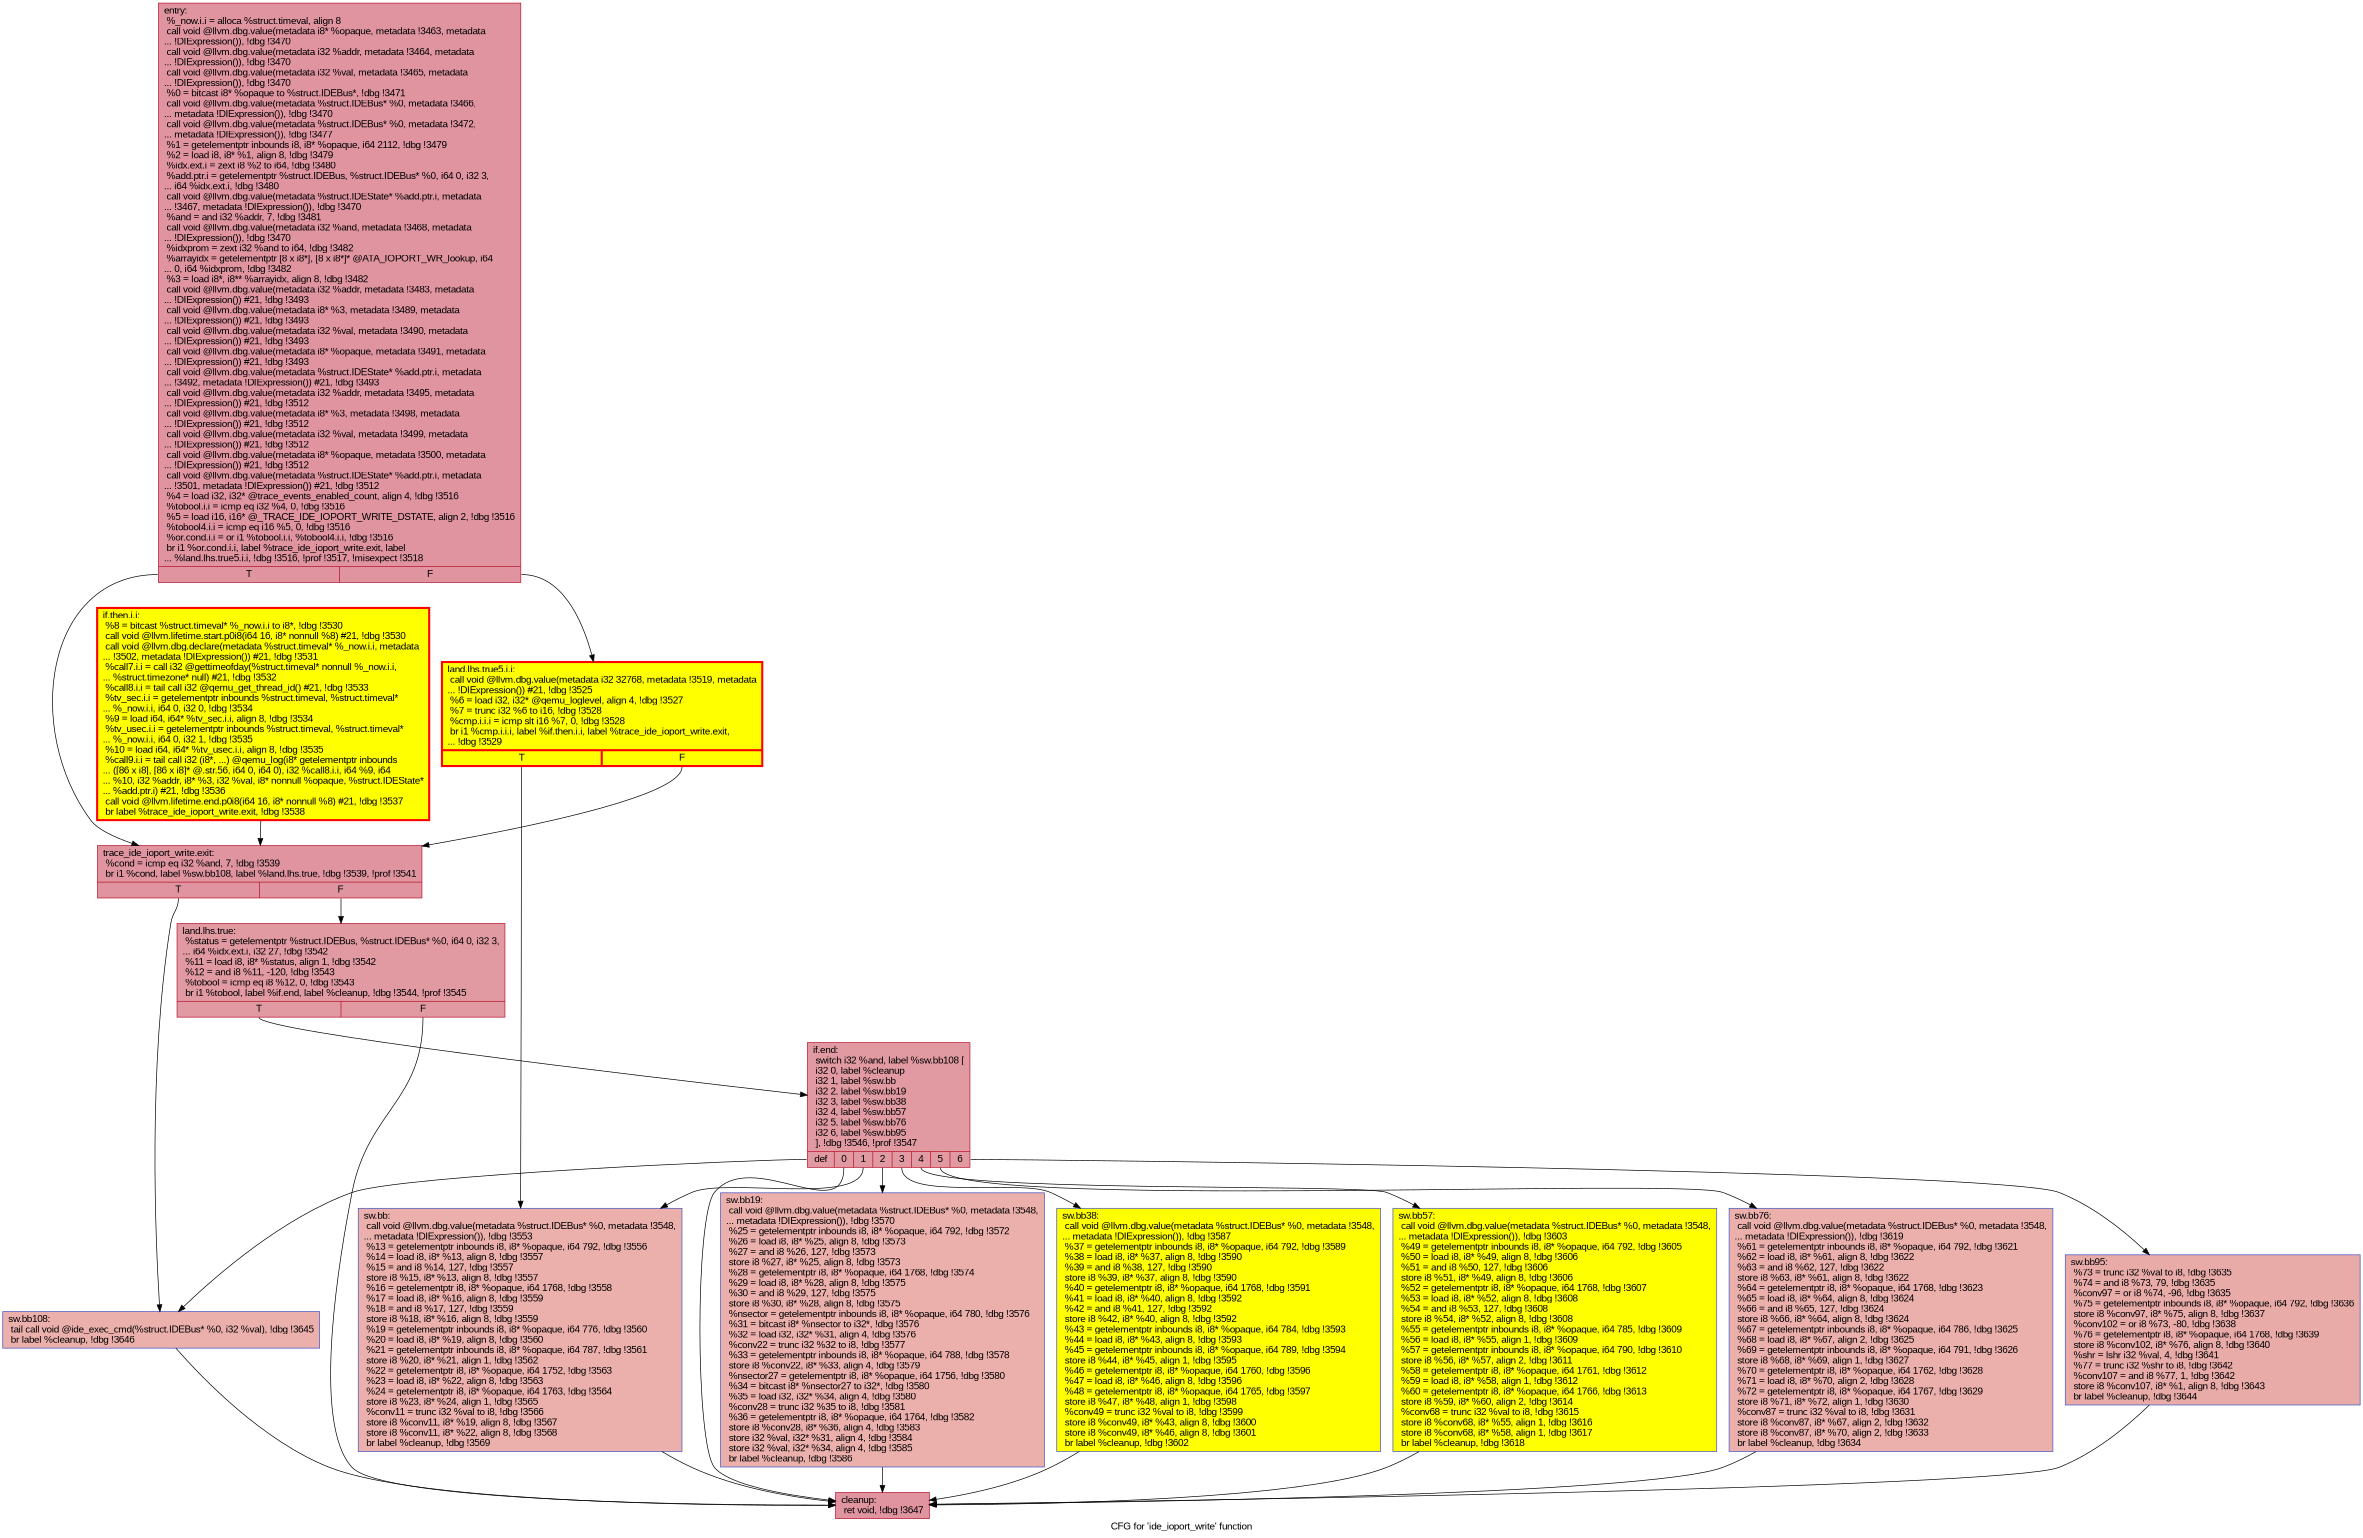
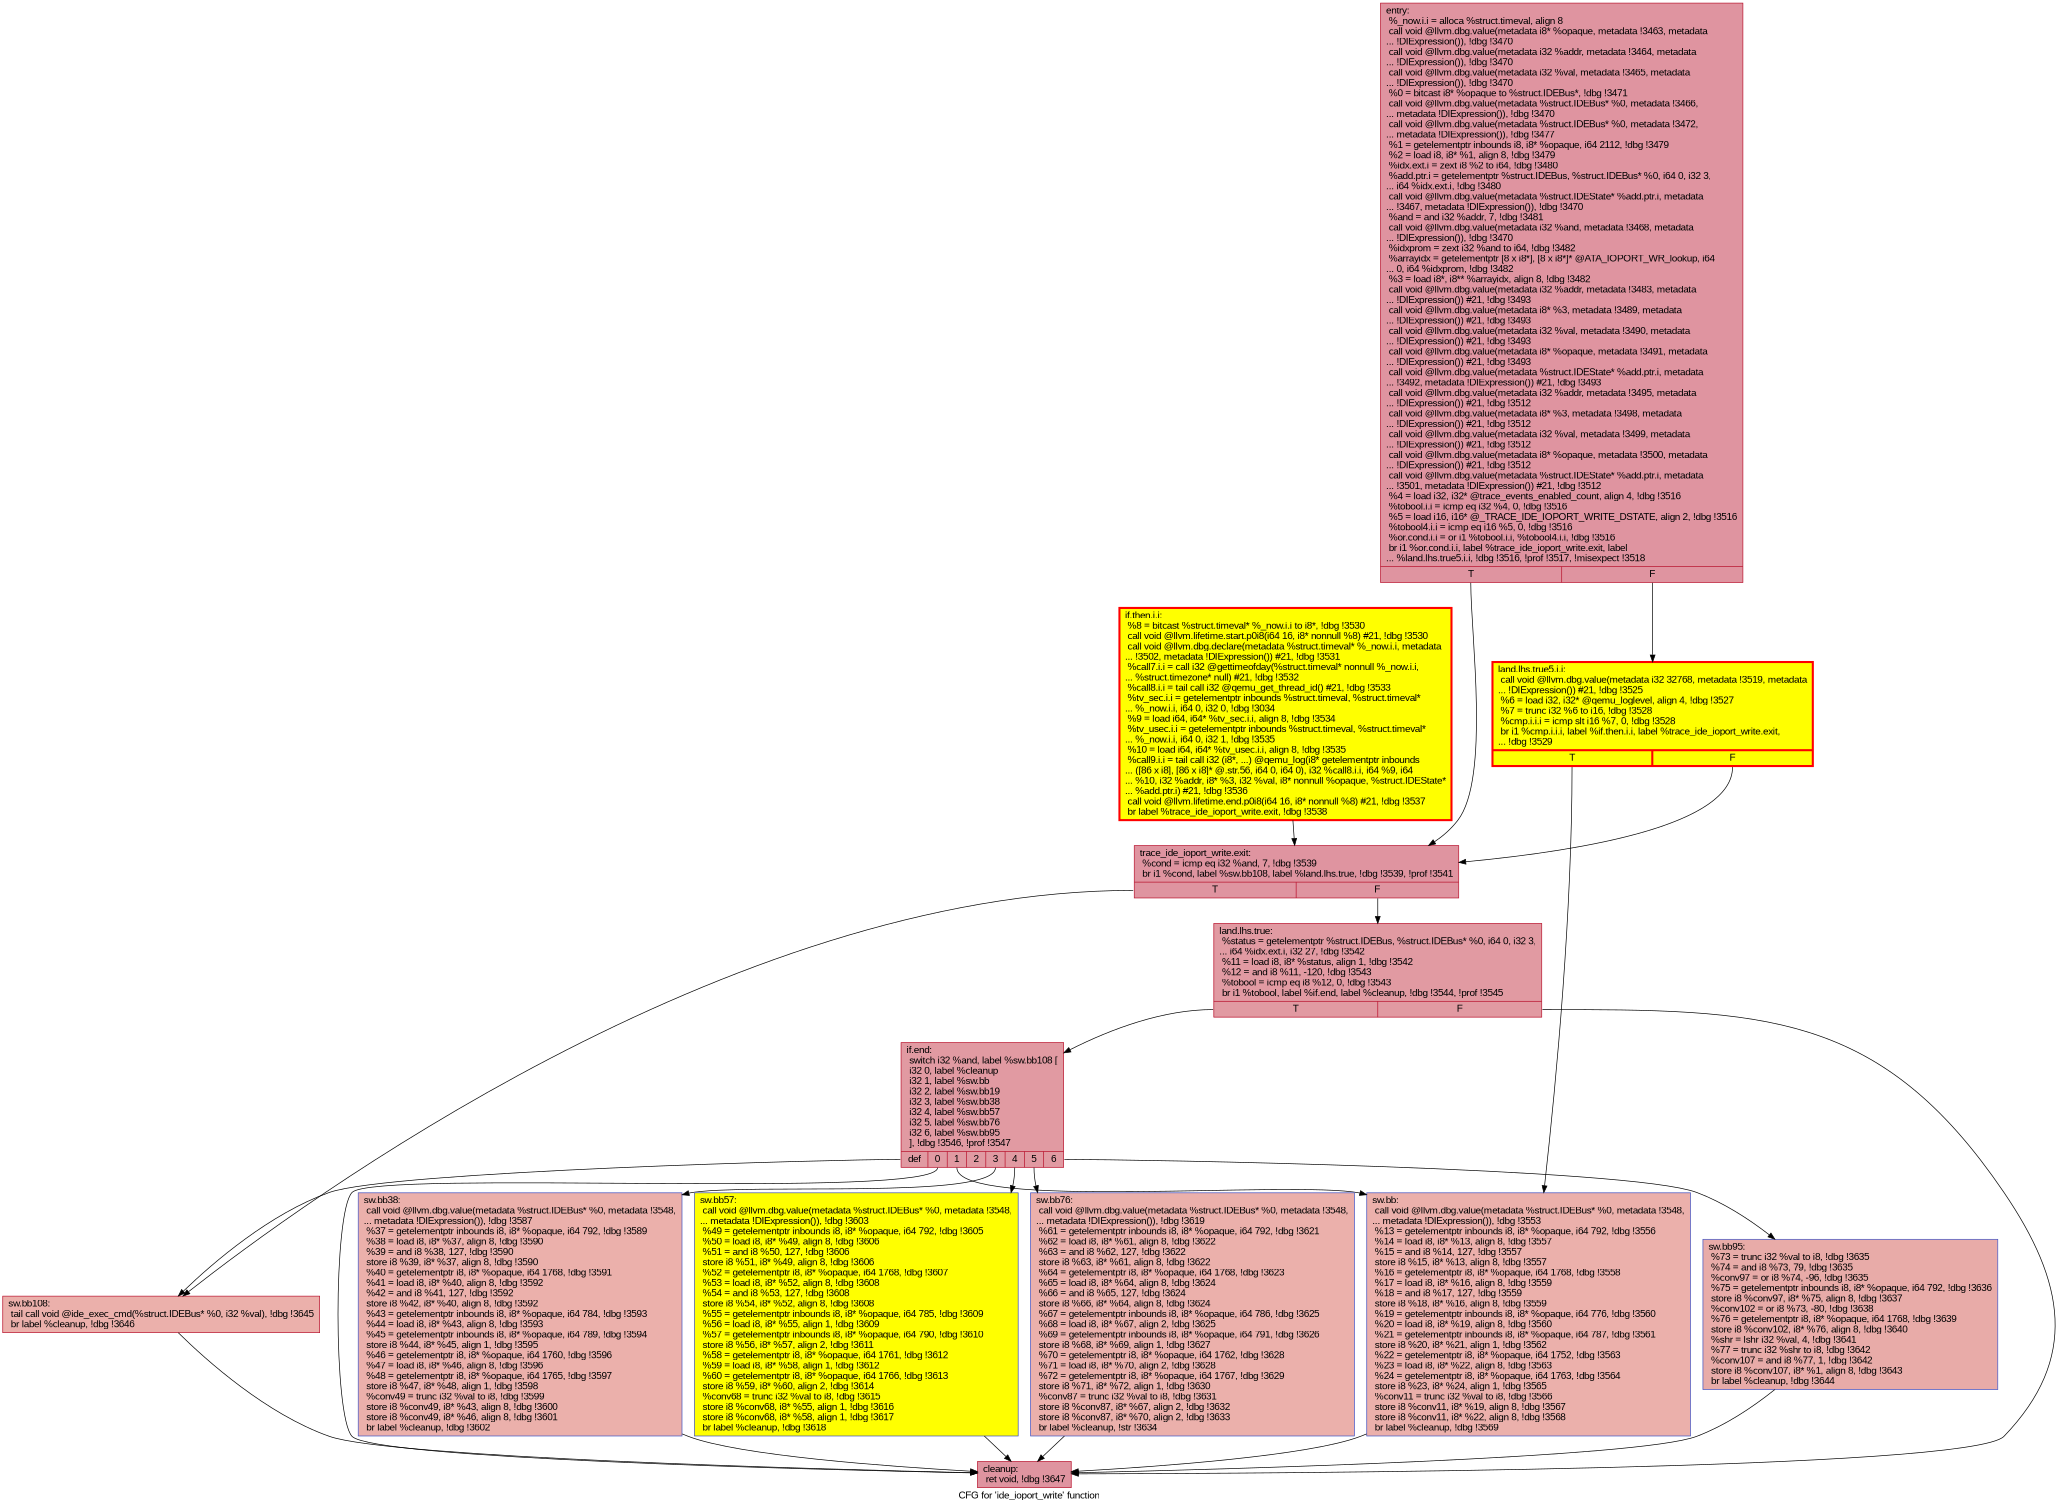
node "if.then.i.i:": text "... %_now.i.i, i64 0, i32 0, !dbg !3534" -> "... %_now.i.i, i64 0, i32 0, !dbg !3034"
node "sw.bb108:": color #3d50c3ff -> #b70d28ff
node "sw.bb19:": removed
node "sw.bb38:": fillcolor yellow -> #d24b4070
node "sw.bb76:": text "br label %cleanup, !dbg !3634" -> "br label %cleanup, !str !3634"
